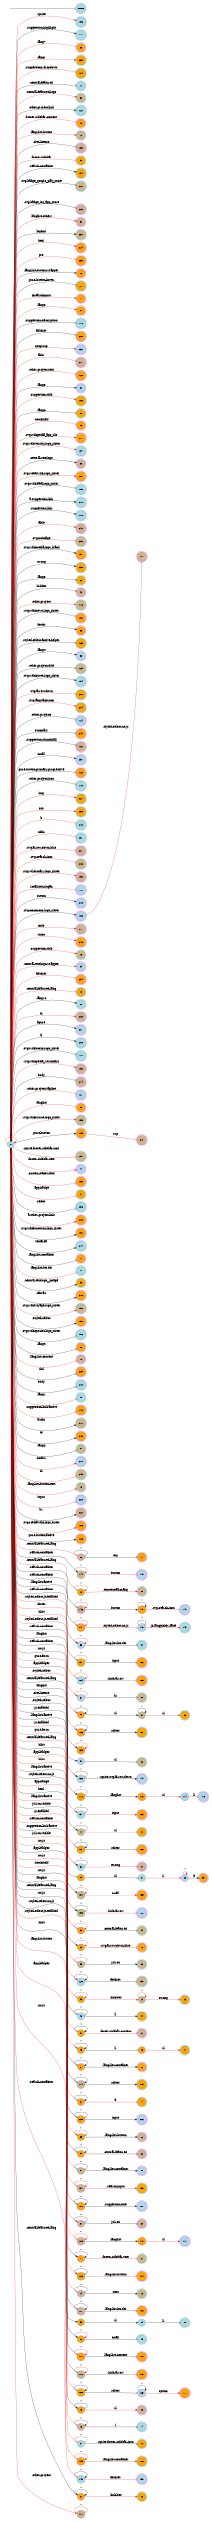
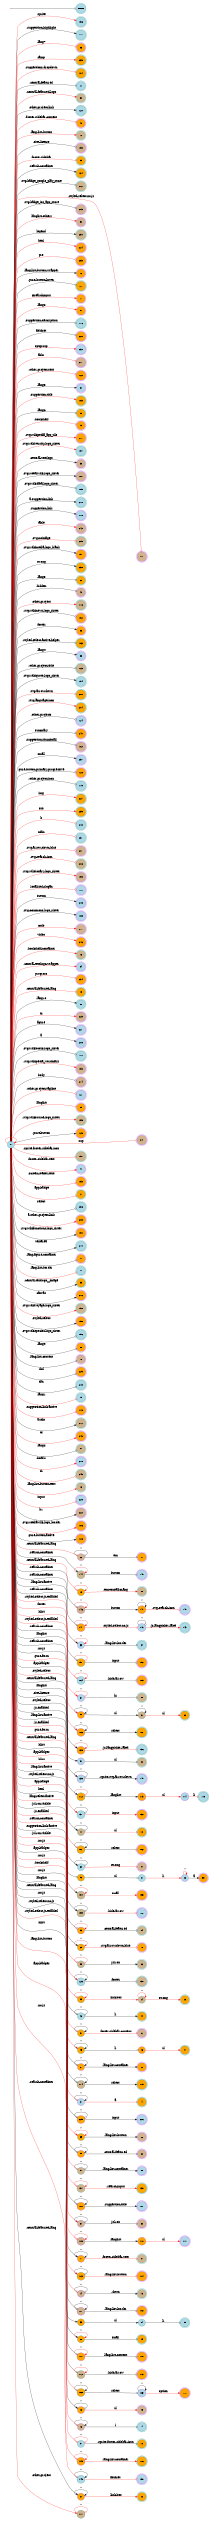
node "187": fillcolor orange -> tan
node "178": color teal -> purple
edge "185" -> "171": now "0" -> "171"
edge "0" -> "187": color red -> black
edge "0" -> "16": label ".suggestion-title" -> ".bookshelf-container"
edge "0" -> "234": label "fieldset" -> "progress"
node "208": color teal -> purple
edge "125" -> "241": now "0" -> "241"
edge "0" -> "77": label ".lang-list-container" -> ".lang-figure-container"
edge "0" -> "78": color red -> black
edge "0" -> "243": color black -> red
edge "0" -> "219": label "body" -> "dfn"
edge "0" -> "186": label ".svg-MediaWiki-logo_sister" -> ".svg-MediaWiki-logo_border"
edge "144" -> "145": color red -> black
node "136": added
edge "0" -> "65": label ".lang-list-active" -> ".lang-select-active"
node "115": color purple -> teal
edge "129" -> "130": label "fieldset" -> ".footer"
node "3": fillcolor orange -> lightblue
edge "14" -> "15": label ".text" -> ".down"
node "29": fillcolor lightblue -> orange
